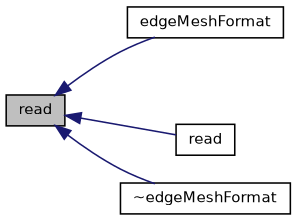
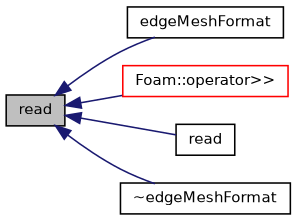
node "Foam::operator>>": added
